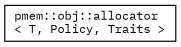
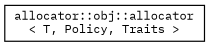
node "pmem::obj::allocator < T, Policy, Traits >": label "pmem::obj::allocator < T, Policy, Traits >" -> "allocator::obj::allocator < T, Policy, Traits >"
